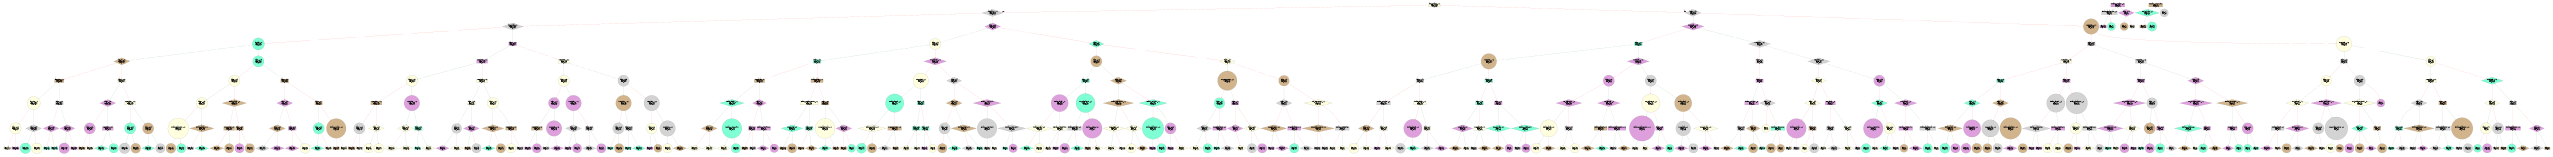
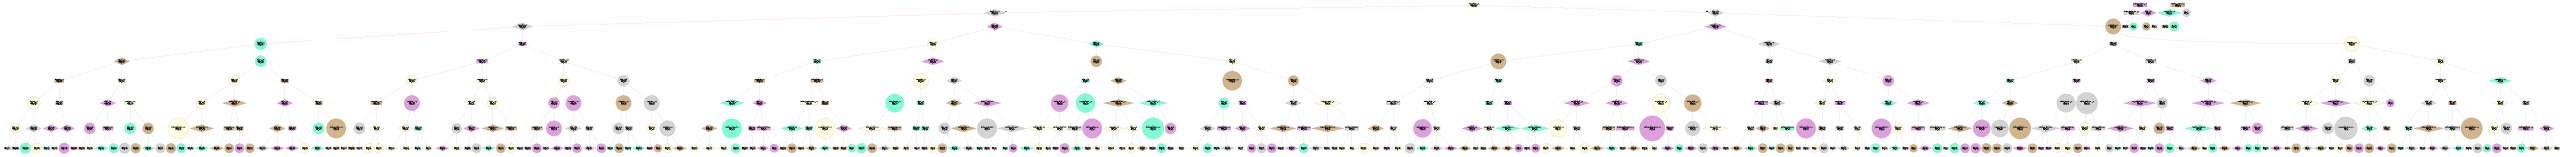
node "mse = 6.294 samples = 9372 value = 14.152": fillcolor aquamarine -> lightyellow
node "mse = 2.464 samples = 42 value = 39.69": added
